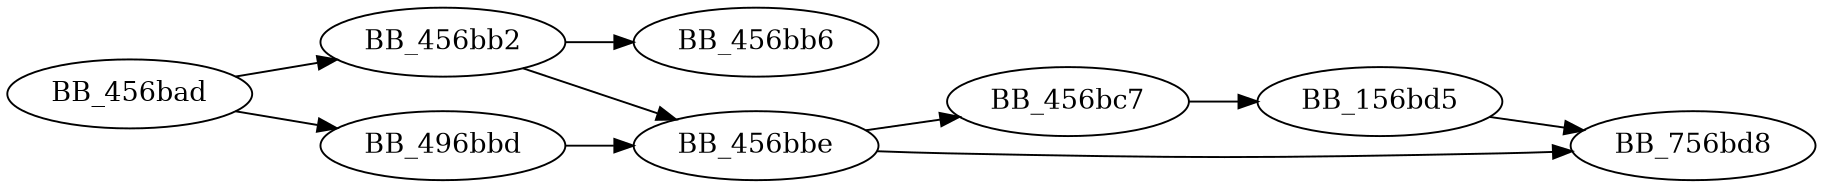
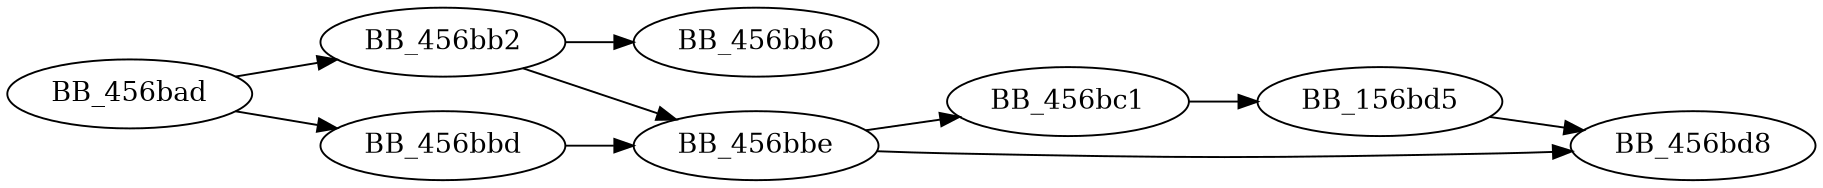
node "BB_456bc7": label "BB_456bc7" -> "BB_456bc1"
node "BB_496bbd": label "BB_496bbd" -> "BB_456bbd"
node "BB_756bd8": label "BB_756bd8" -> "BB_456bd8"
